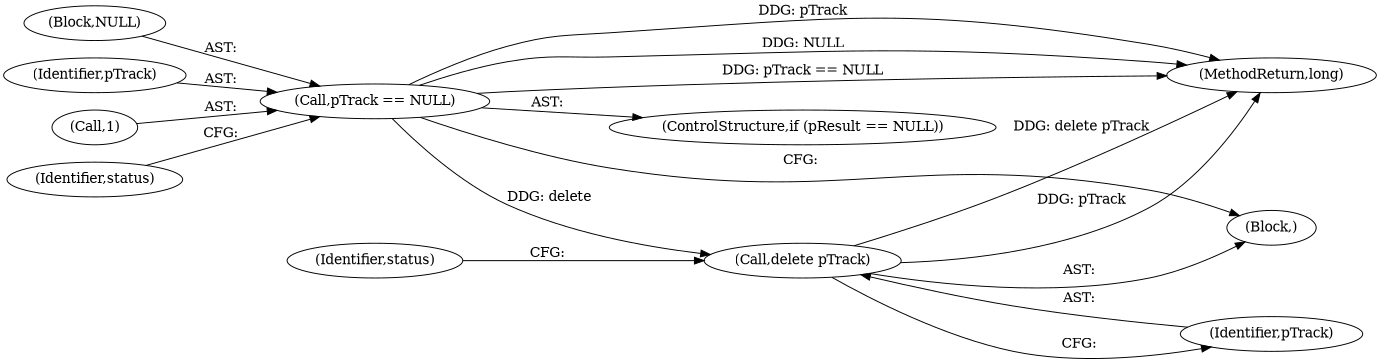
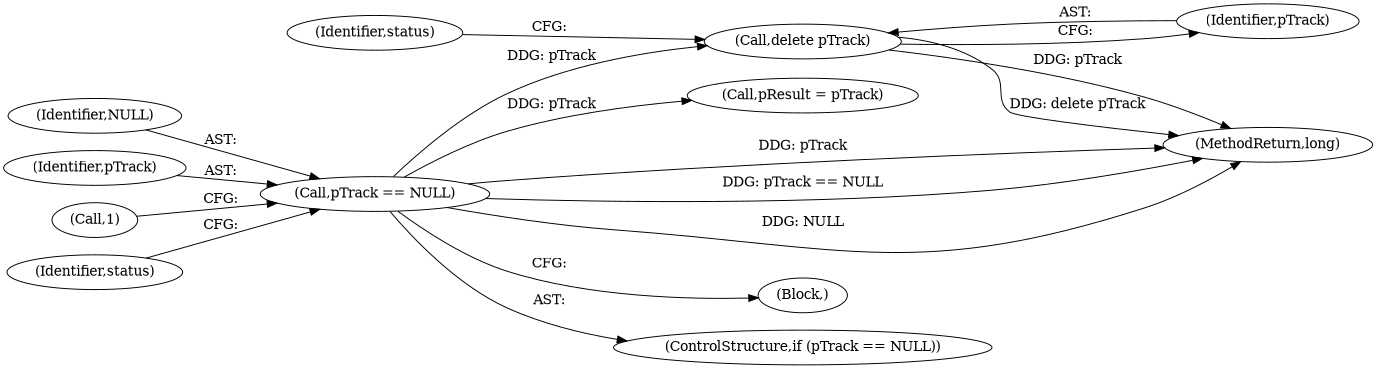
node "(Block,NULL)": label "(Block,NULL)" -> "(Identifier,NULL)"
node "(Call,pResult = pTrack)": added
edge "(Call,1)" -> "(Call,pTrack == NULL)": label "AST: " -> "CFG: "
node "(ControlStructure,if (pResult == NULL))": label "(ControlStructure,if (pResult == NULL))" -> "(ControlStructure,if (pTrack == NULL))"
edge "(Call,pTrack == NULL)" -> "(Call,delete pTrack)": label "DDG: delete" -> "DDG: pTrack"
edge "(Call,delete pTrack)" -> "(Block,)": removed, label "AST:"
